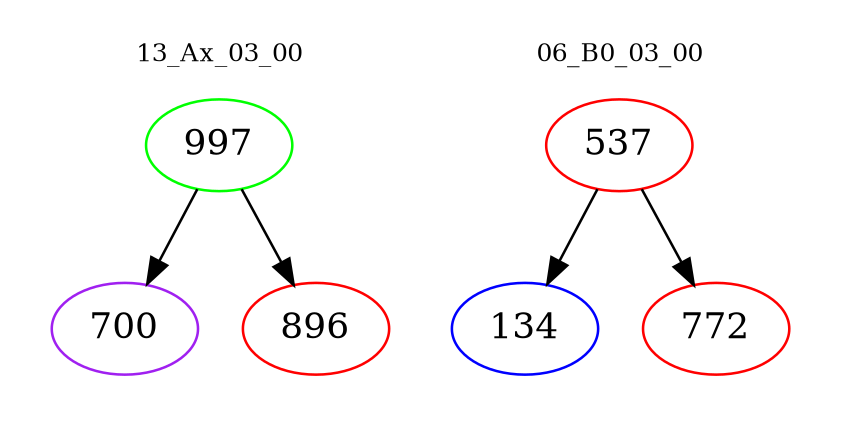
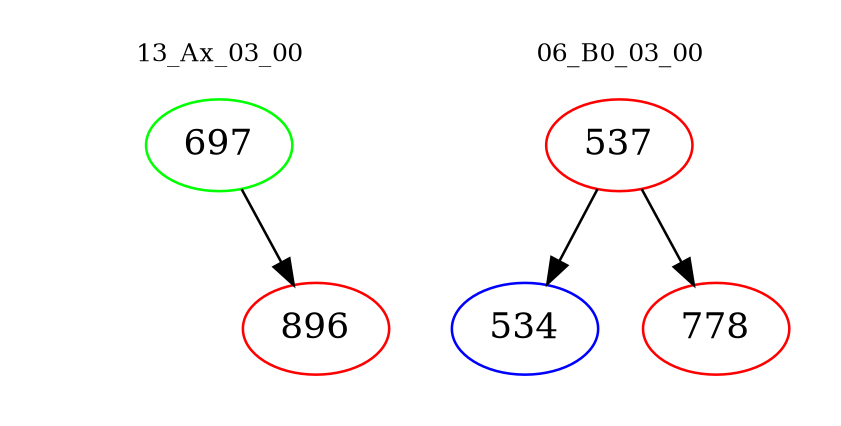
node "997": label "997" -> "697"
node "700": removed
node "134": label "134" -> "534"
node "772": label "772" -> "778"
